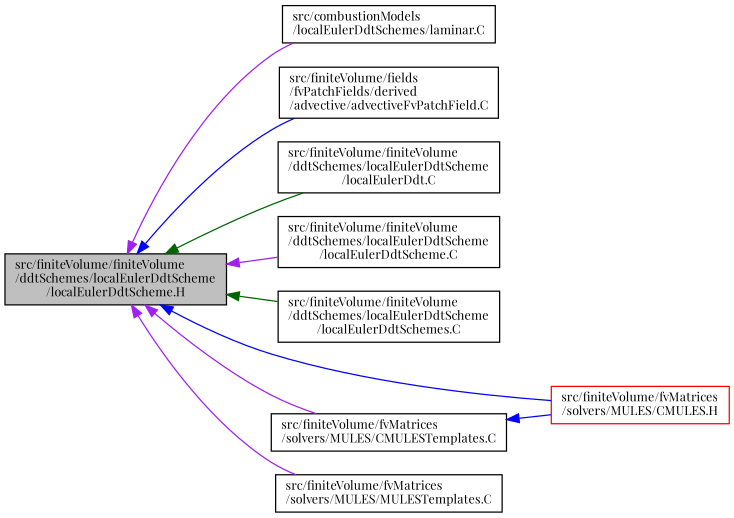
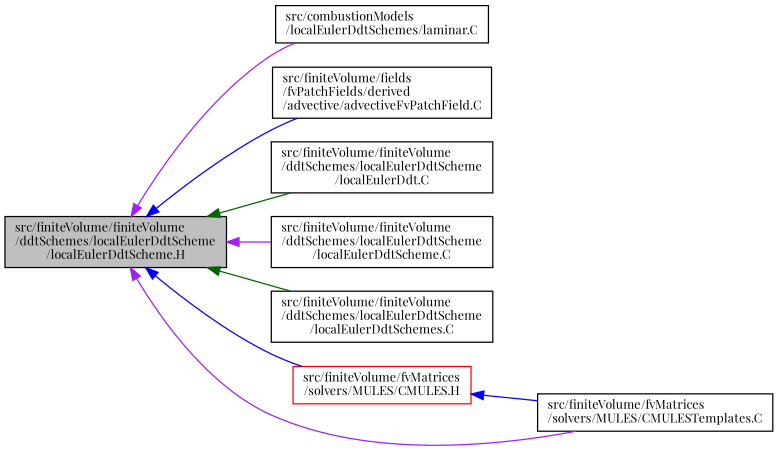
edge "src/finiteVolume/fvMatrices /solvers/MULES/CMULES.H" -> "src/finiteVolume/fvMatrices /solvers/MULES/CMULESTemplates.C": reversed
node "src/finiteVolume/fvMatrices /solvers/MULES/MULESTemplates.C": removed
